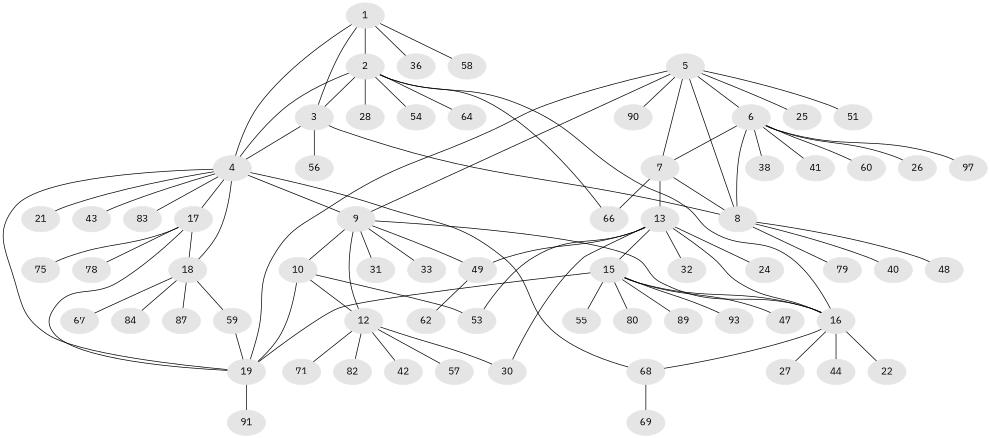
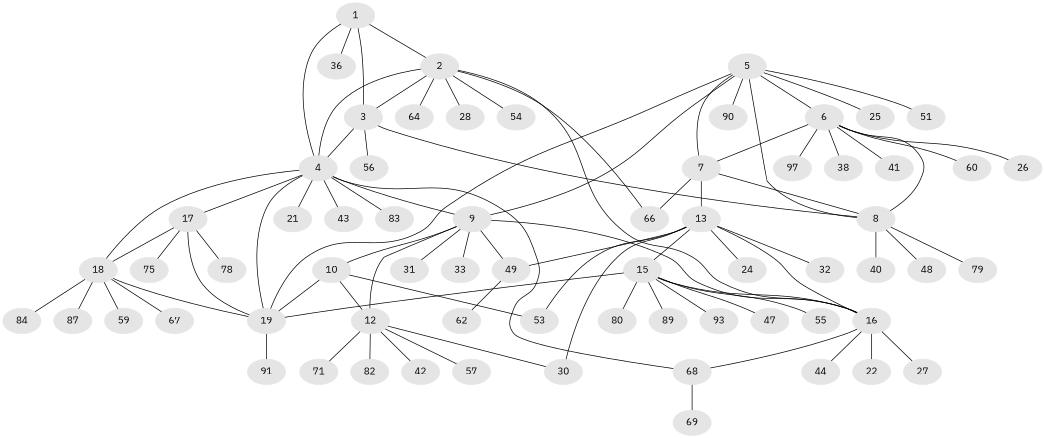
node "58": removed
edge "59" -- "19": now "18" -- "19"
